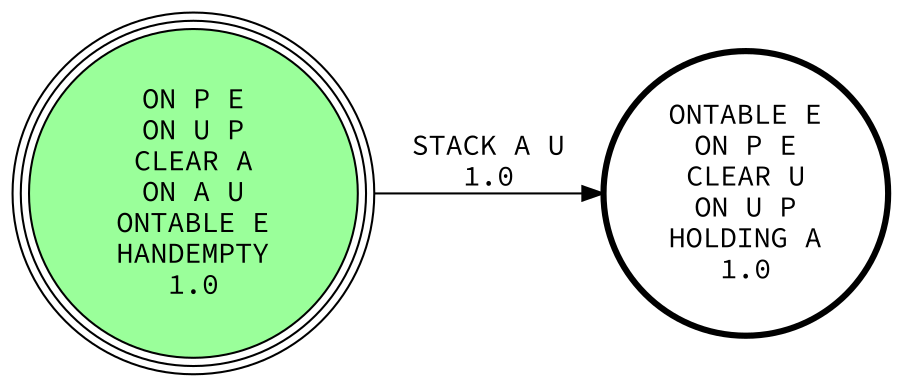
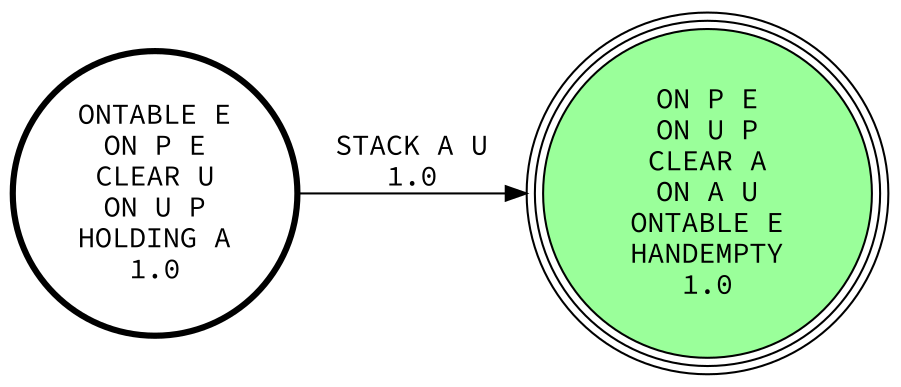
edge "ON P E ON U P CLEAR A ON A U ONTABLE E HANDEMPTY 1.0" -> "ONTABLE E ON P E CLEAR U ON U P HOLDING A 1.0": reversed
